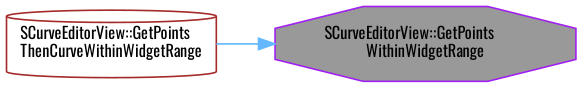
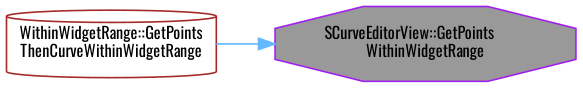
node "SCurveEditorView::GetPoints ThenCurveWithinWidgetRange": label "SCurveEditorView::GetPoints ThenCurveWithinWidgetRange" -> "WithinWidgetRange::GetPoints ThenCurveWithinWidgetRange"
